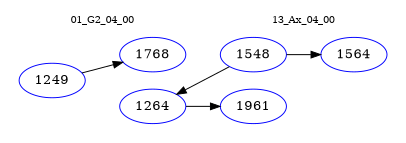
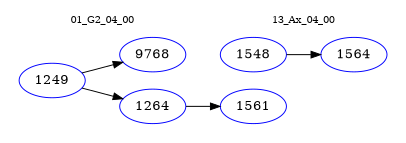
node "1768": label "1768" -> "9768"
edge "1548" -> "1264": now "1249" -> "1264"
node "1961": label "1961" -> "1561"
